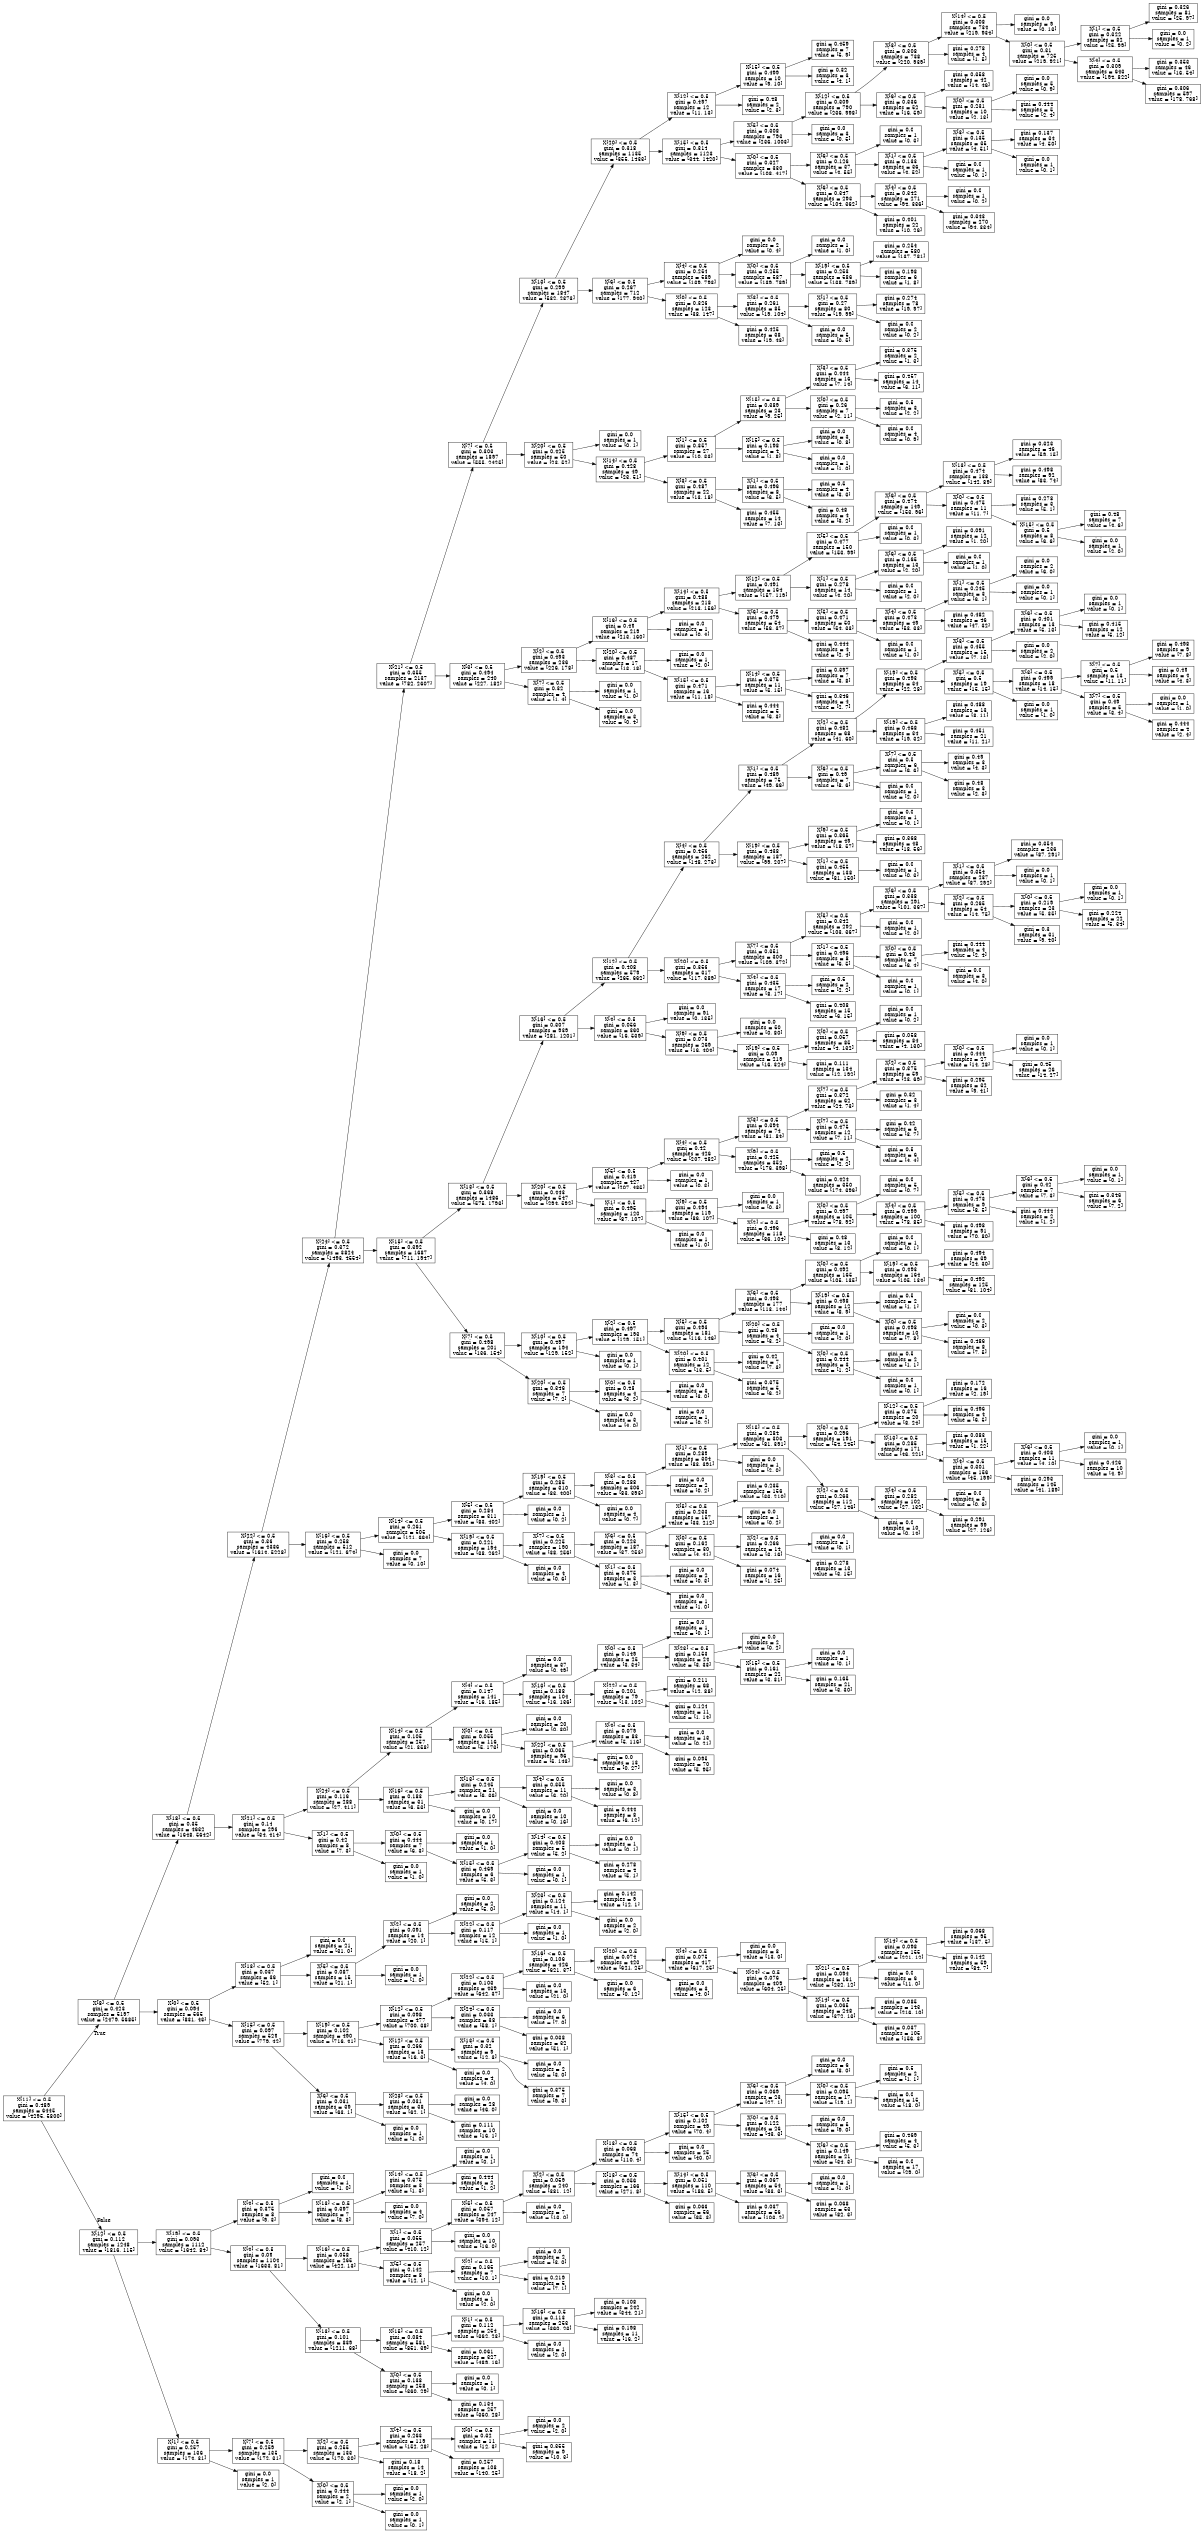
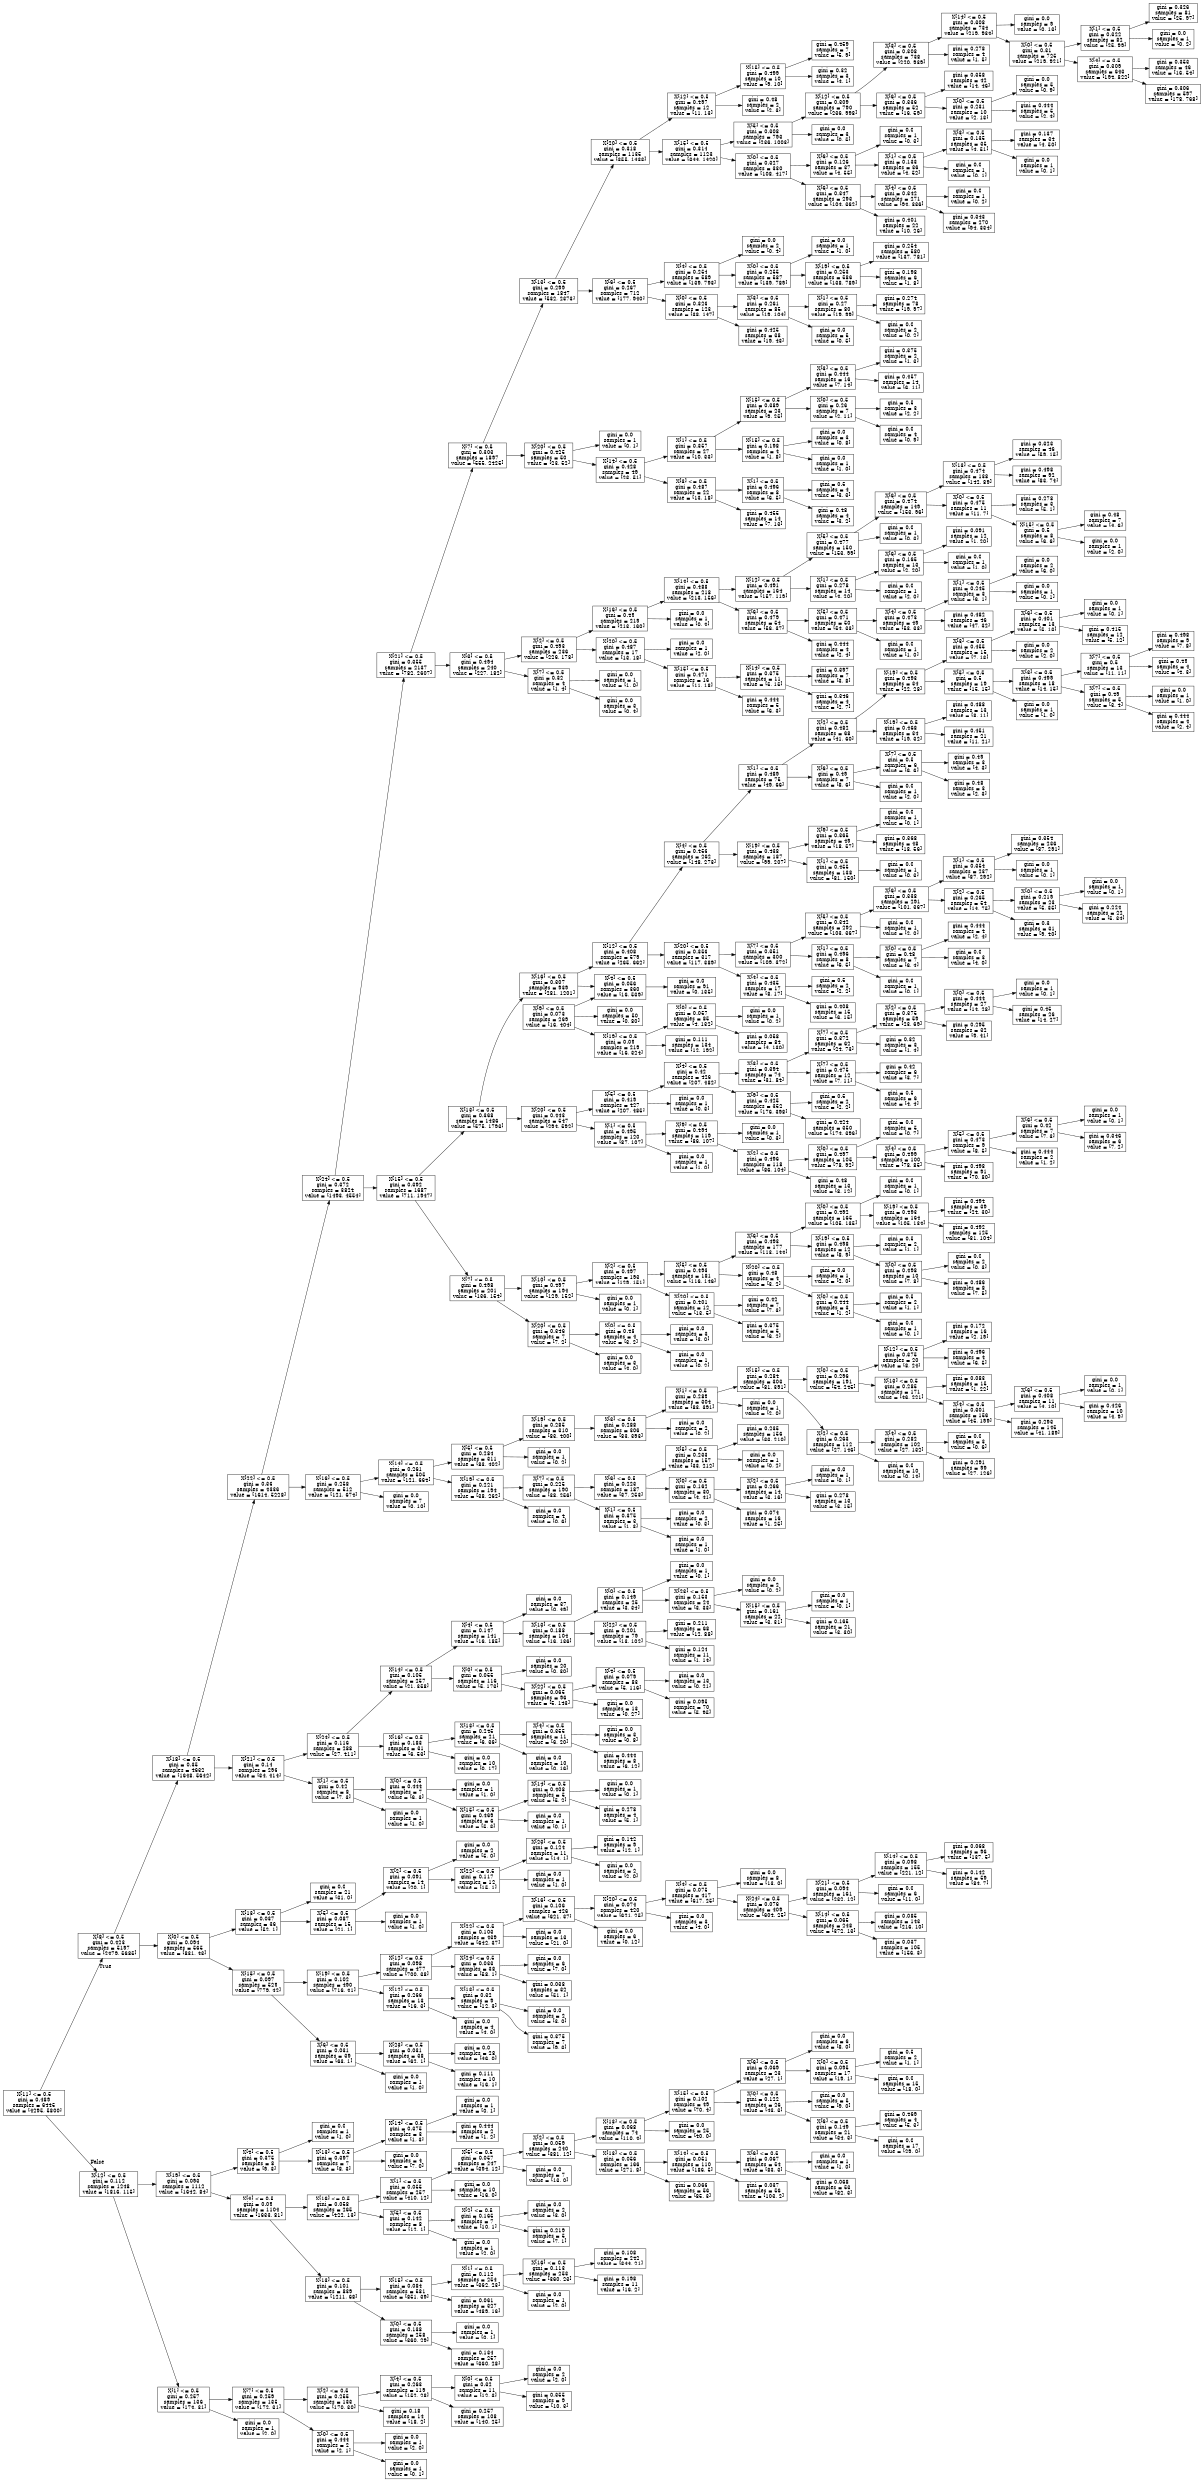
edge "X[4] <= 0.5 gini = 0.056 samples = 360 value = [16, 539]" -> "X[9] <= 0.5 gini = 0.073 samples = 269 value = [16, 404]": reversed
node "gini = 0.0 samples = 4 value = [0, 7]": removed
node "gini = 0.068 samples = 95 value = [137, 5]": label "gini = 0.068 samples = 95 value = [137, 5]" -> "gini = 0.068 samples = 96 value = [137, 5]"
